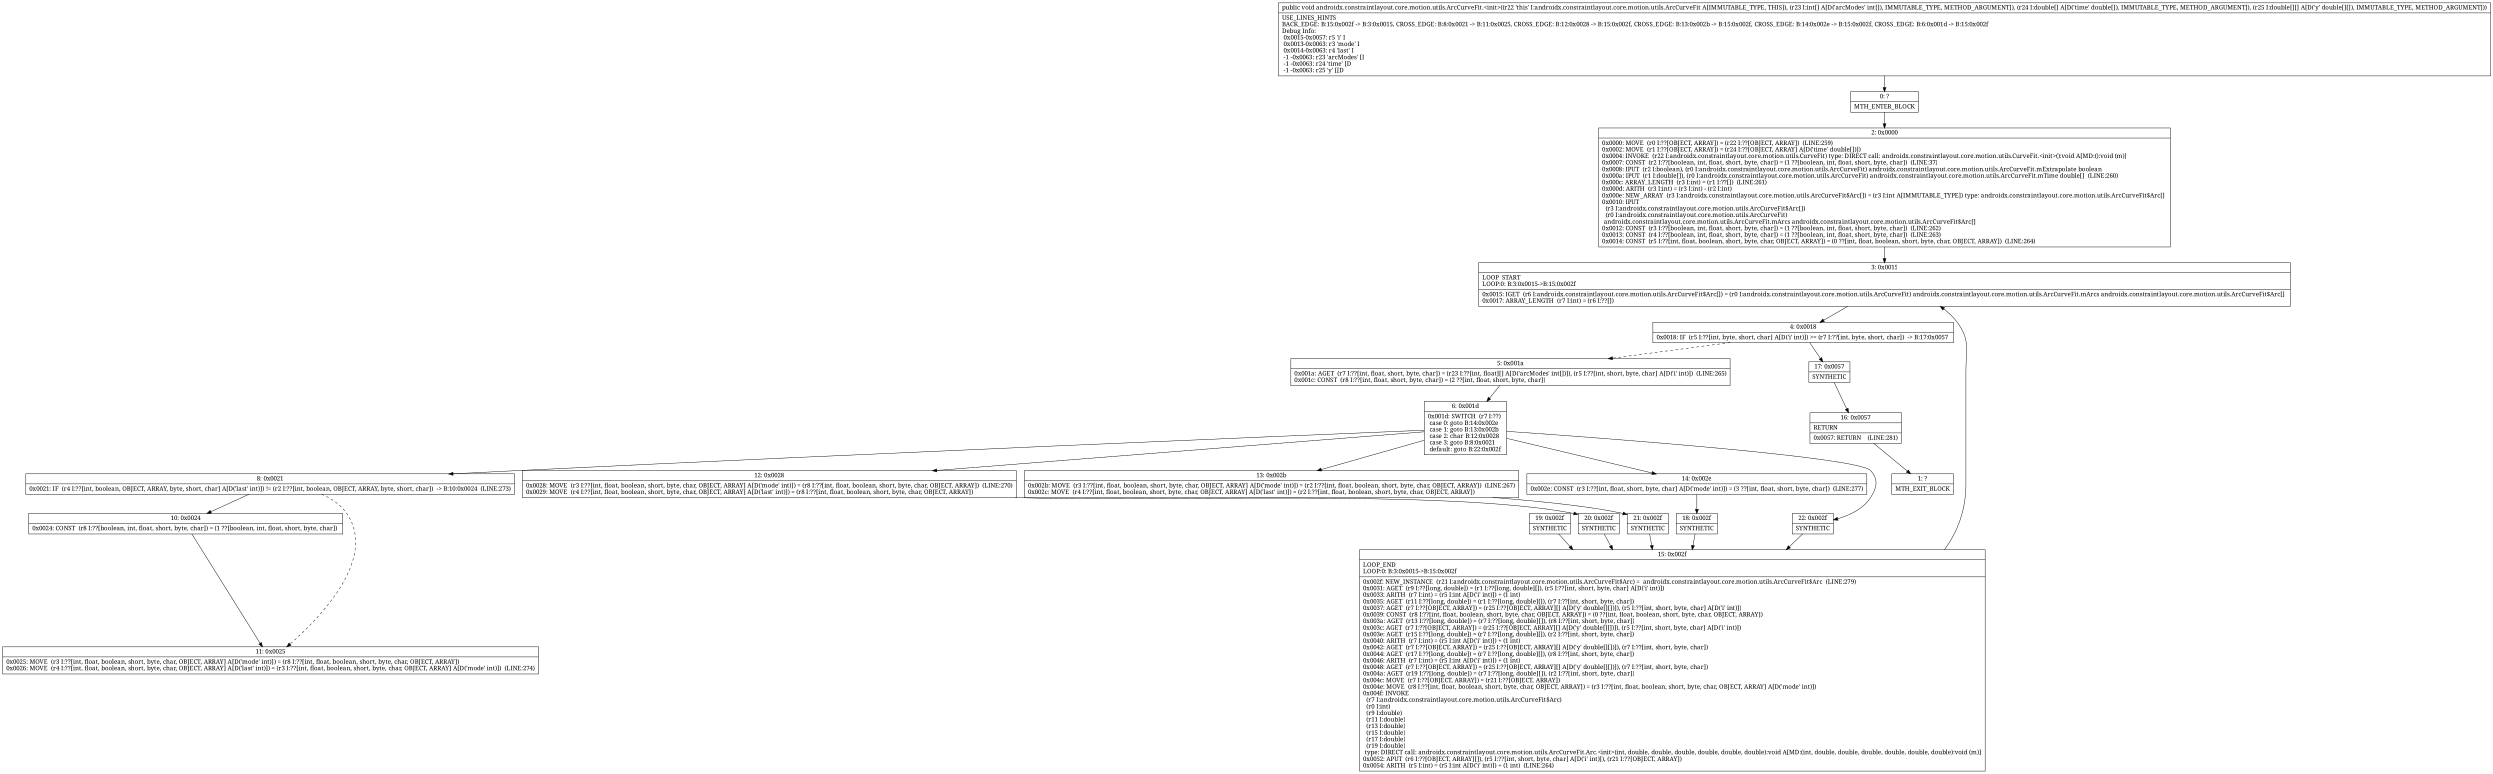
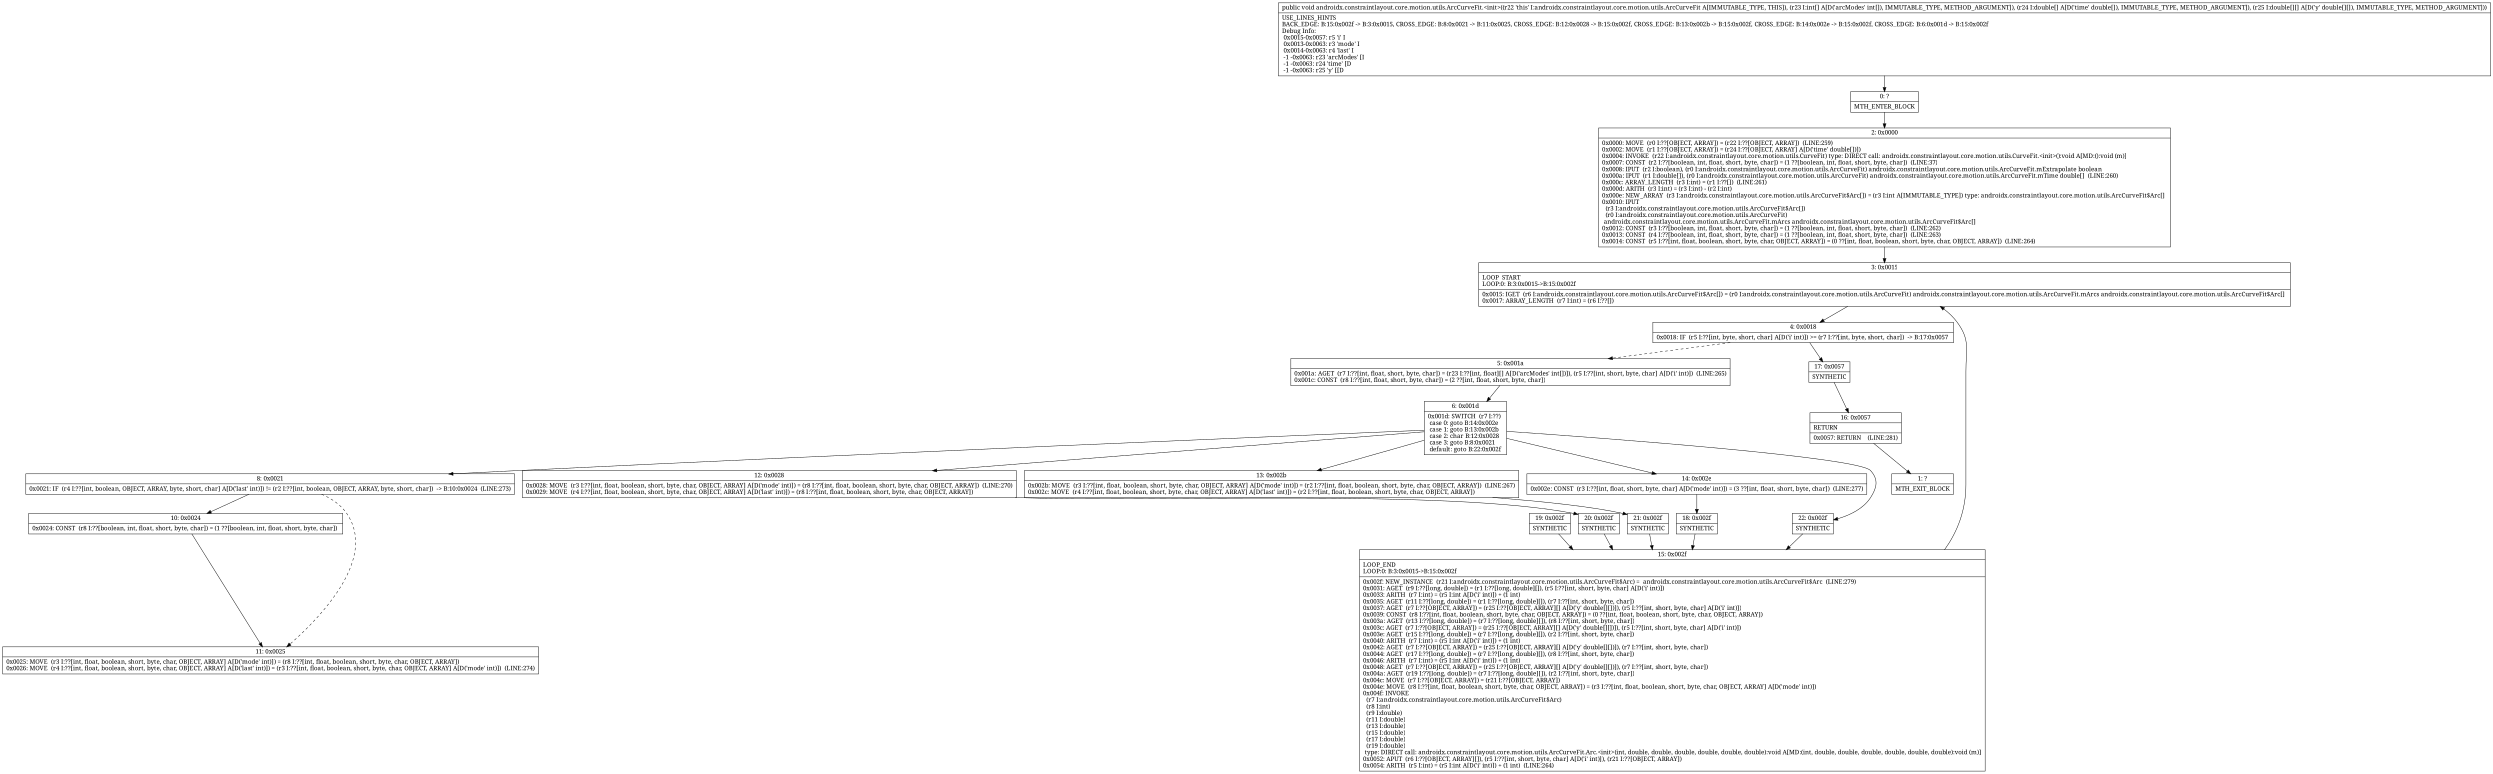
node "15: 0x002f": text "(r0 I:int)" -> "(r8 I:int)"
